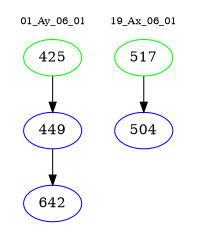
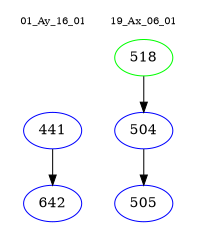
cluster "01_Ay_06_01": label "01_Ay_06_01" -> "01_Ay_16_01"
node "425": removed
node "517": label "517" -> "518"
node "449": label "449" -> "441"
node "505": added
